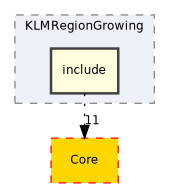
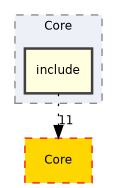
cluster "KLMRegionGrowing": label "KLMRegionGrowing" -> "Core"
